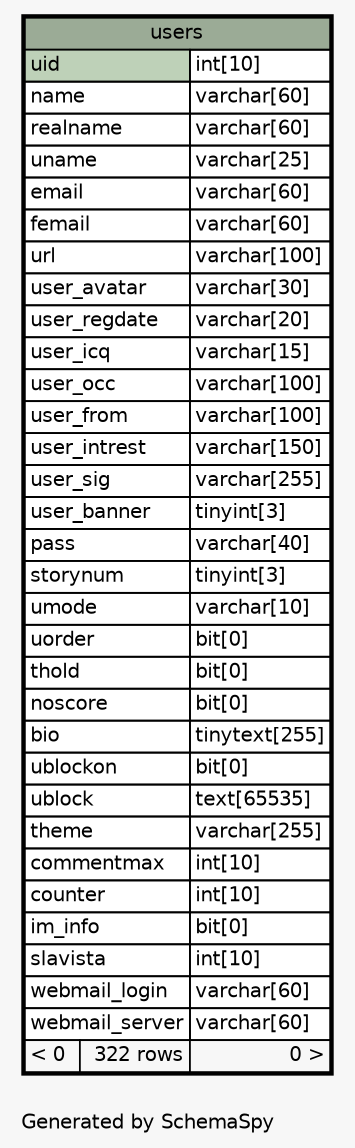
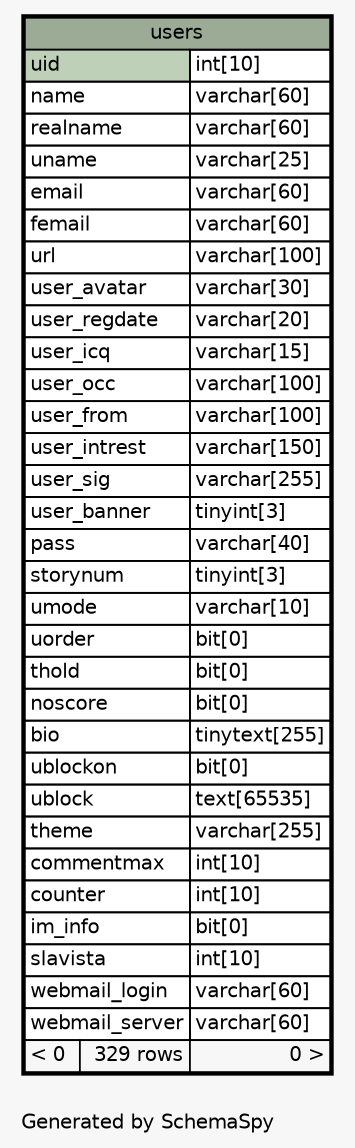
node "users": text "322 rows" -> "329 rows"
